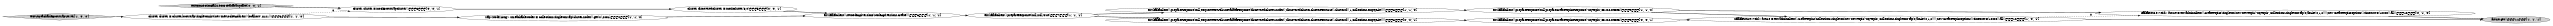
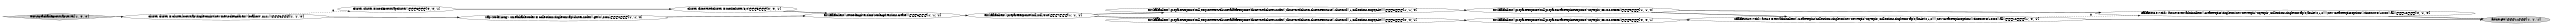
node "testConnectionFailureOnMetadataUpdate['0', '0', '1']": removed
